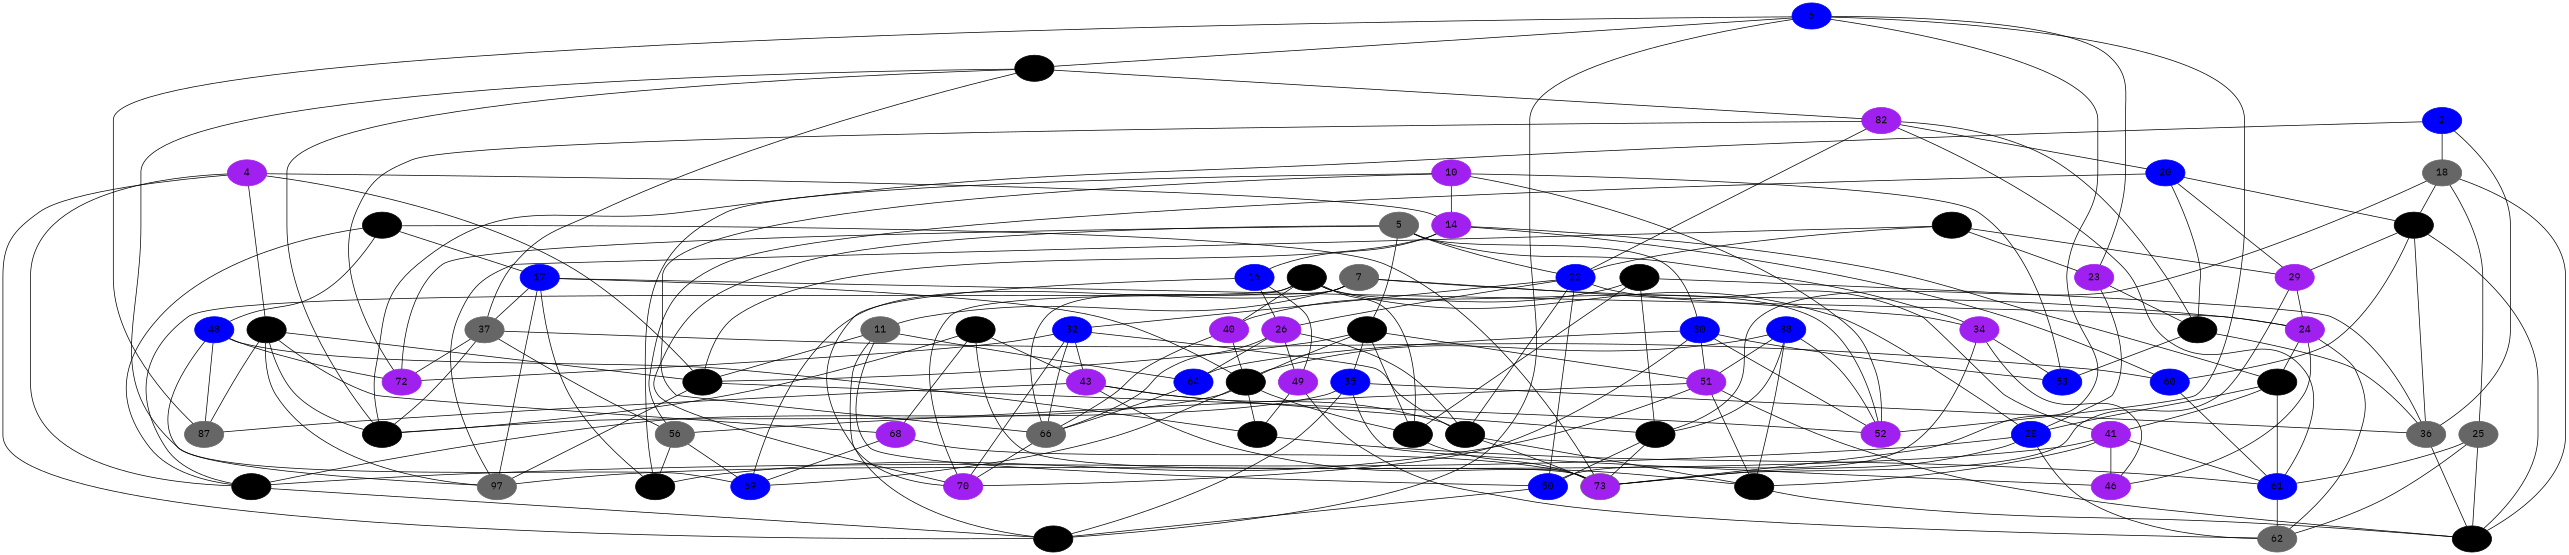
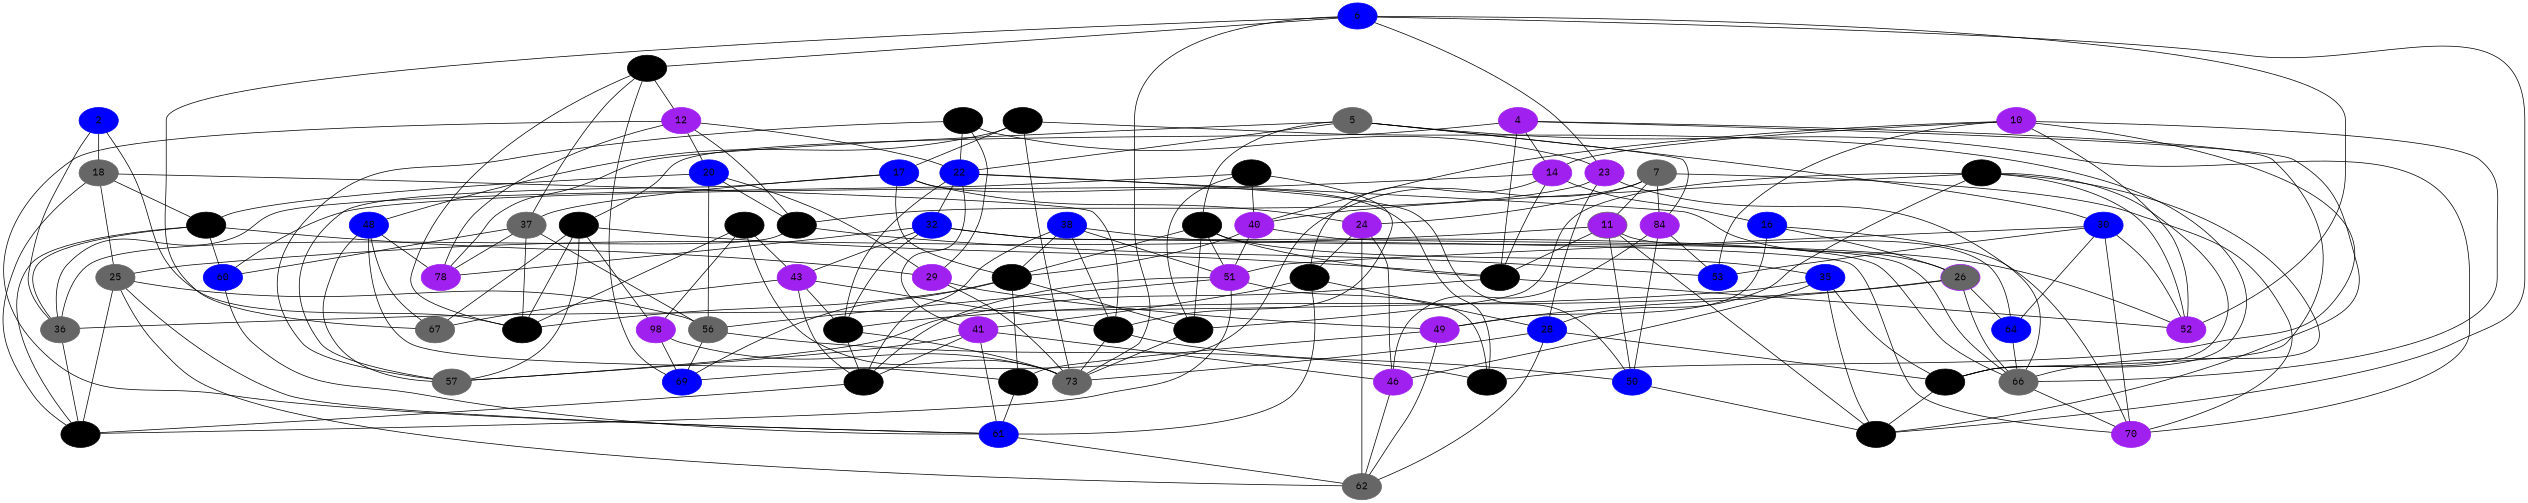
node "82": label "82" -> "12"
edge "10" -- "40": added
edge "23" -- "66": added
edge "11" -- "25": added
edge "40" -- "51": added
edge "25" -- "56": added
edge "29" -- "24": now "29" -- "49"
node "11": fillcolor gray40 -> purple
node "26": fillcolor purple -> gray40
node "34": label "34" -> "84"
node "72": label "72" -> "78"
node "87": label "87" -> "67"
node "68": label "68" -> "98"
edge "46" -- "62": added
node "97": label "97" -> "57"
node "73": fillcolor purple -> gray40
